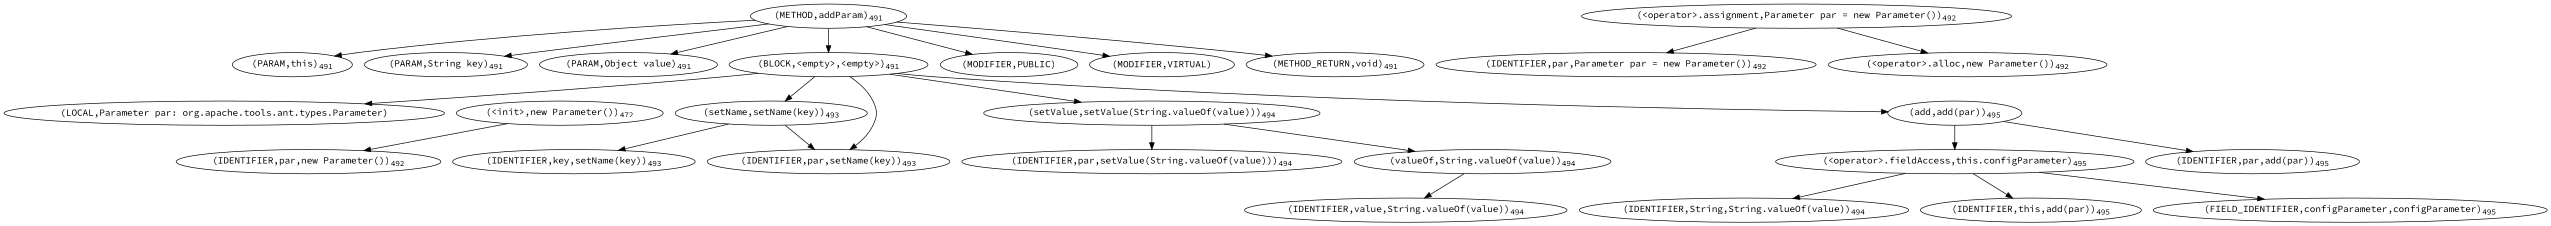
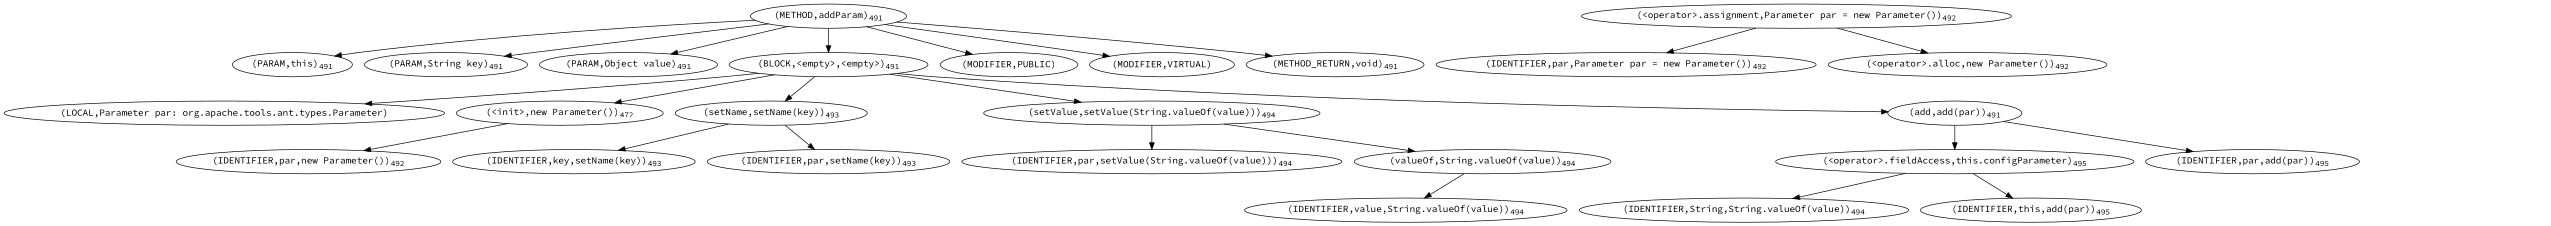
edge "(BLOCK,<empty>,<empty>)" -> "(IDENTIFIER,par,setName(key))": now "(BLOCK,<empty>,<empty>)" -> "(<init>,new Parameter())"
node "(add,add(par))": text "495" -> "491"
node "(FIELD_IDENTIFIER,configParameter,configParameter)": removed
